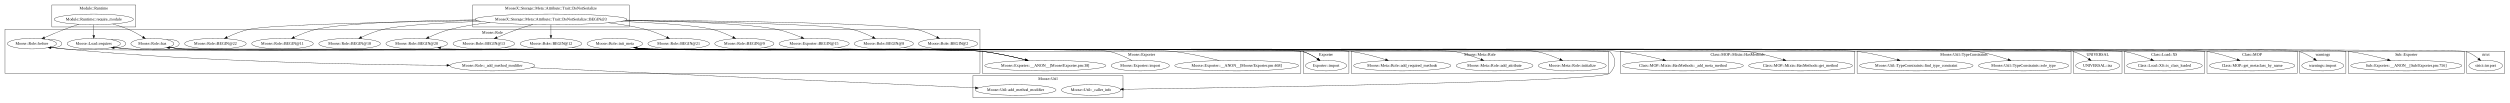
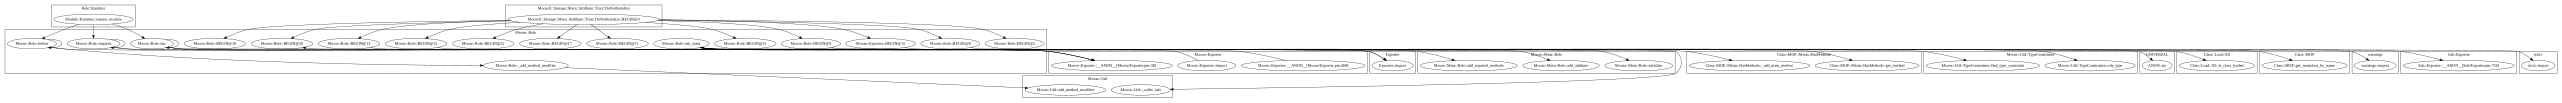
cluster "Module::Runtime": label "Module::Runtime" -> "Role::Runtime"
node "Moose::Load::requires": label "Moose::Load::requires" -> "Moose::Role::requires"
node "Moose::Role::BEGIN@17": added
node "UNIVERSAL::isa": label "UNIVERSAL::isa" -> "ANON::isa"
